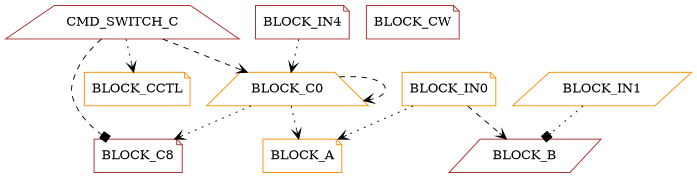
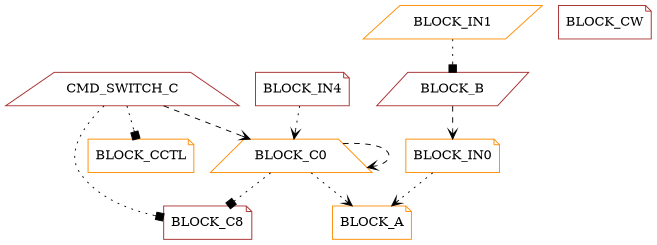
edge "CMD_SWITCH_C" -> "BLOCK_CCTL": arrowhead vee -> box
edge "CMD_SWITCH_C" -> "BLOCK_C8": style dashed -> dotted
edge "BLOCK_IN0" -> "BLOCK_B": reversed
edge "BLOCK_C0" -> "BLOCK_C8": arrowhead vee -> box
